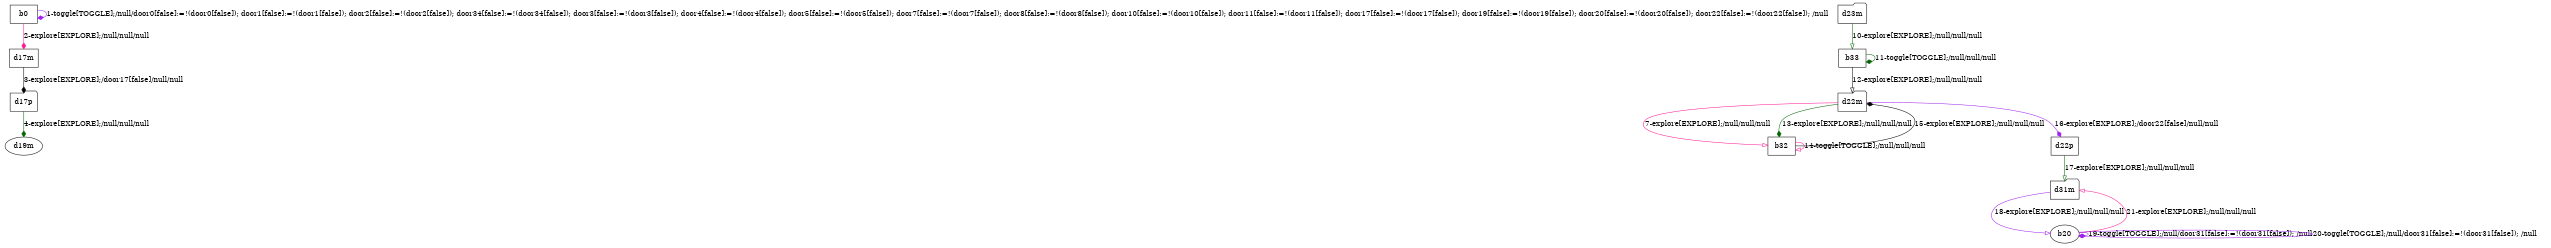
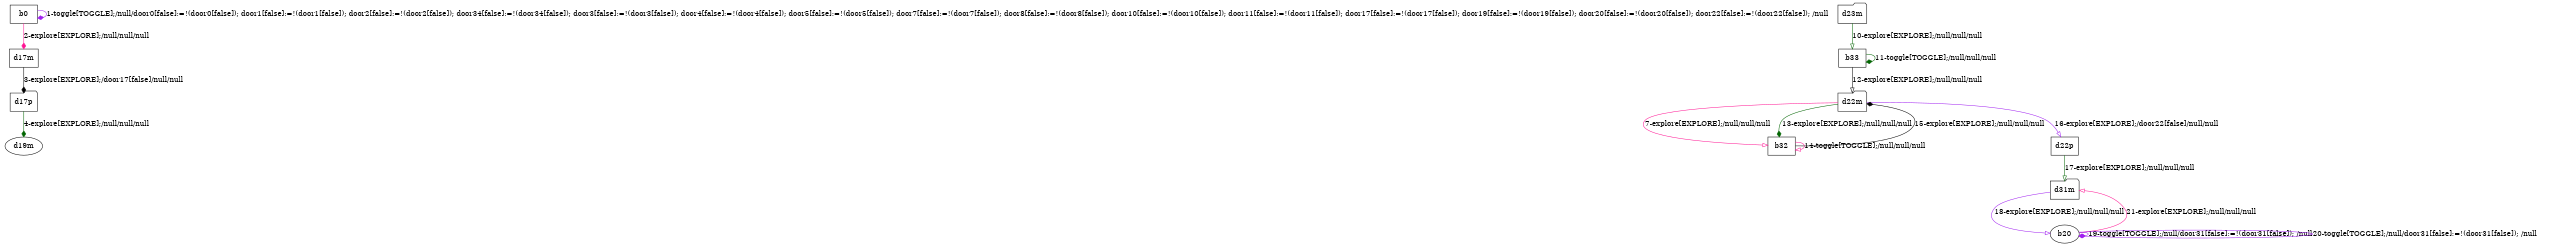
edge "d22m" -> "d22p": arrowhead diamond -> onormal
